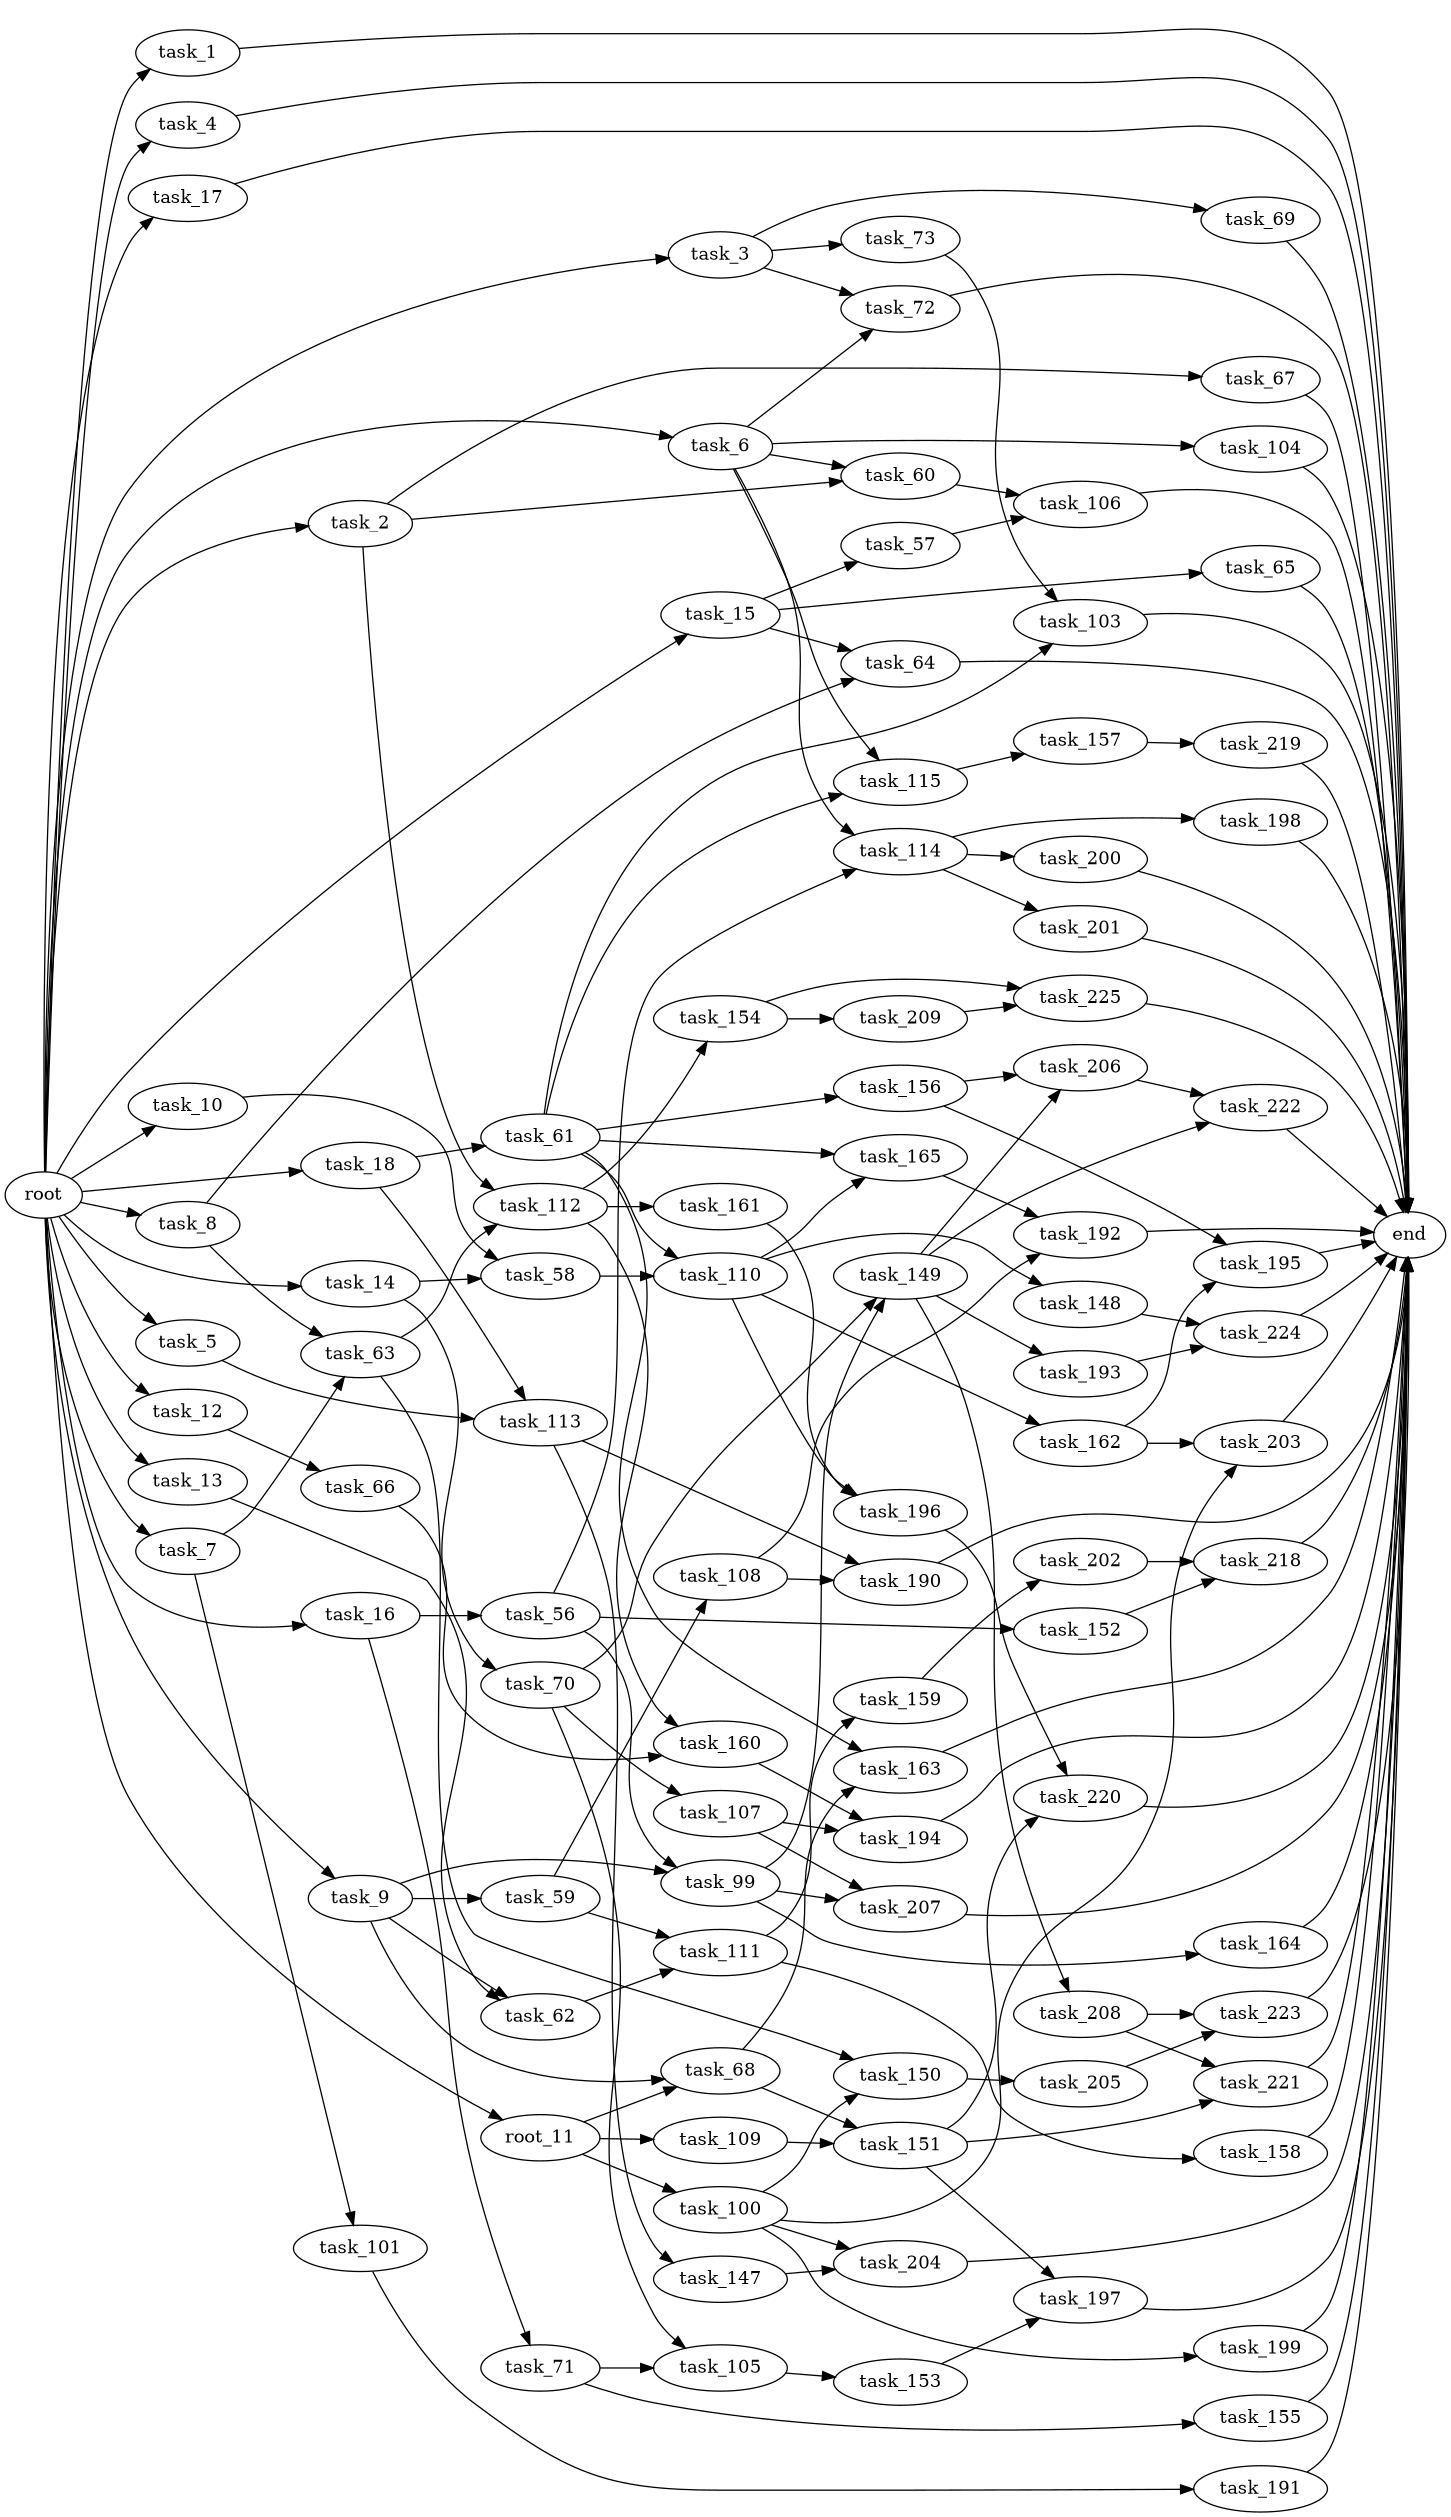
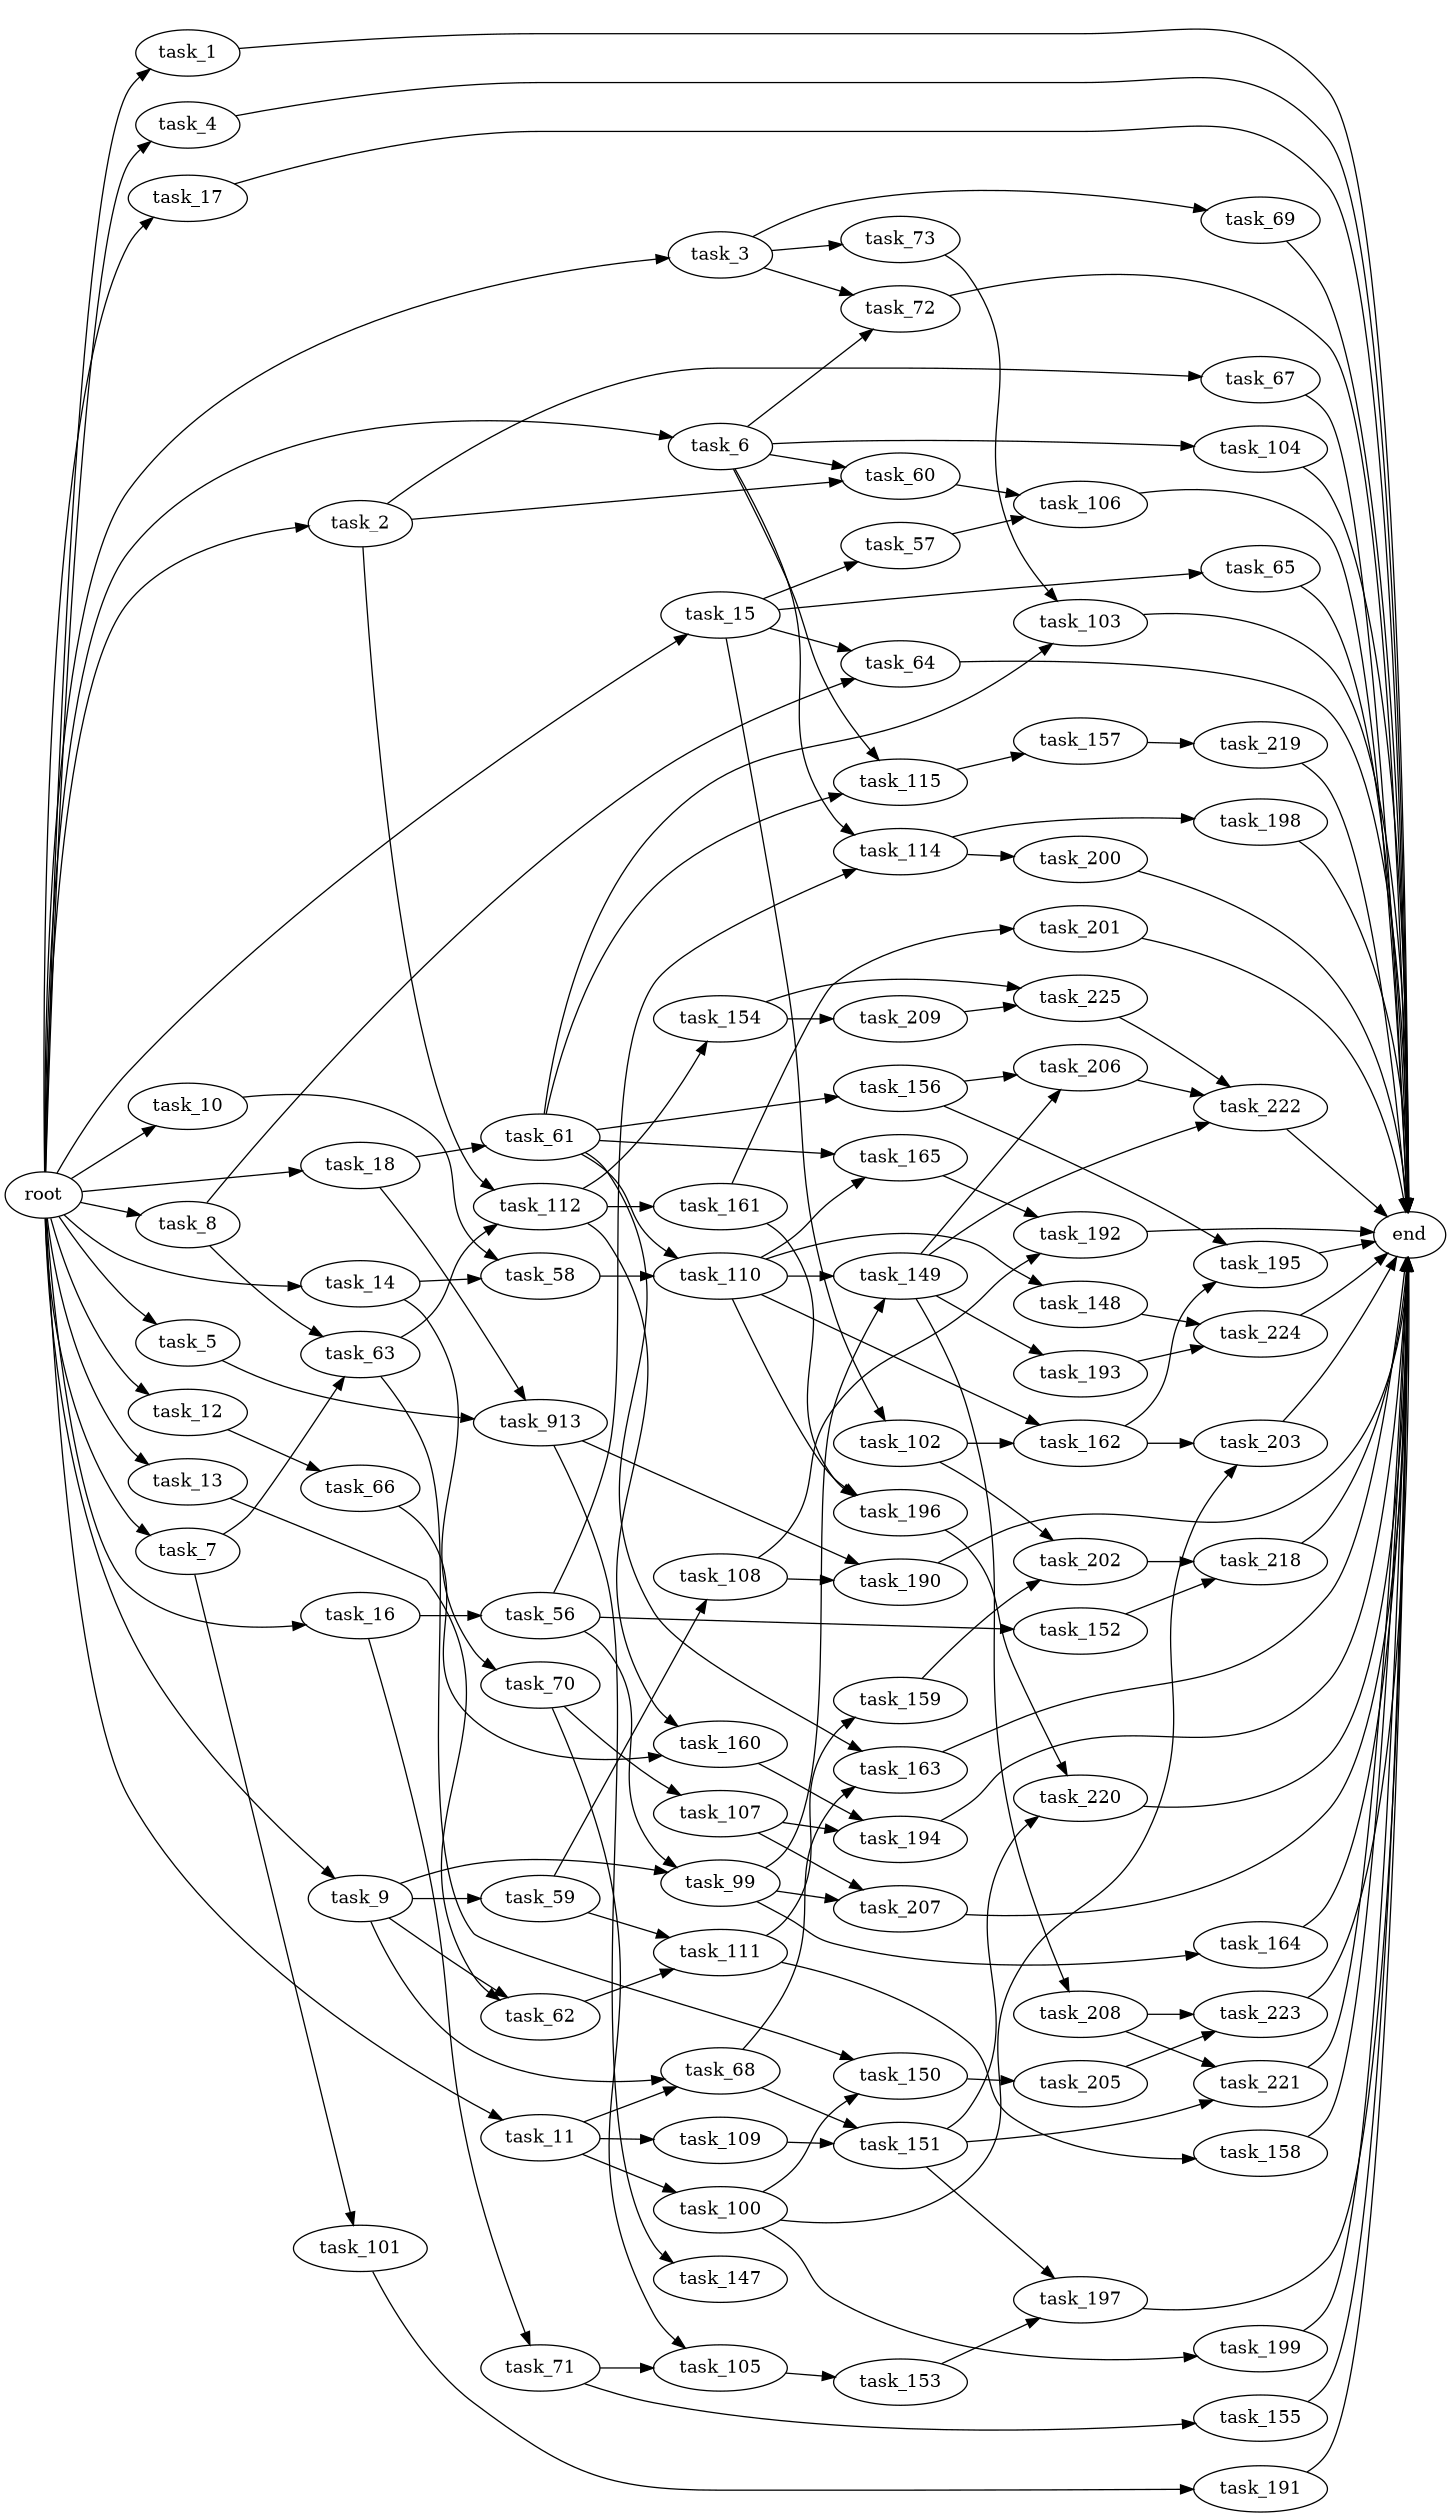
edge "task_114" -> "task_201": now "task_161" -> "task_201"
edge "task_225" -> "end": now "task_225" -> "task_222"
node "task_113": label "task_113" -> "task_913"
node "task_102": added
edge "task_70" -> "task_149": now "task_110" -> "task_149"
node "root_11": label "root_11" -> "task_11"
node "task_204": removed
